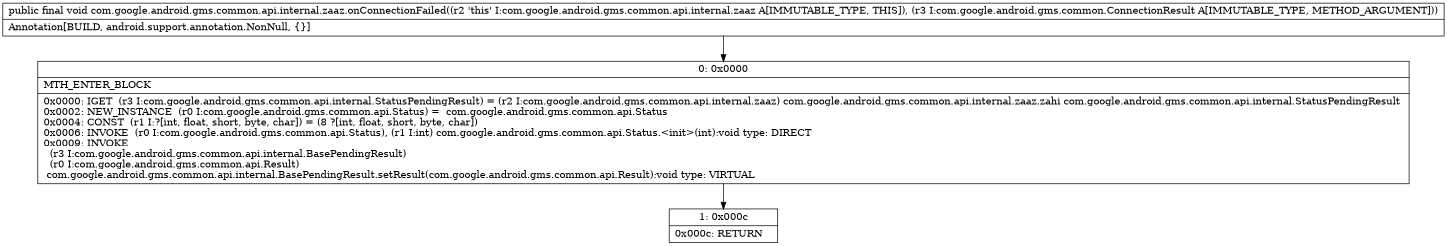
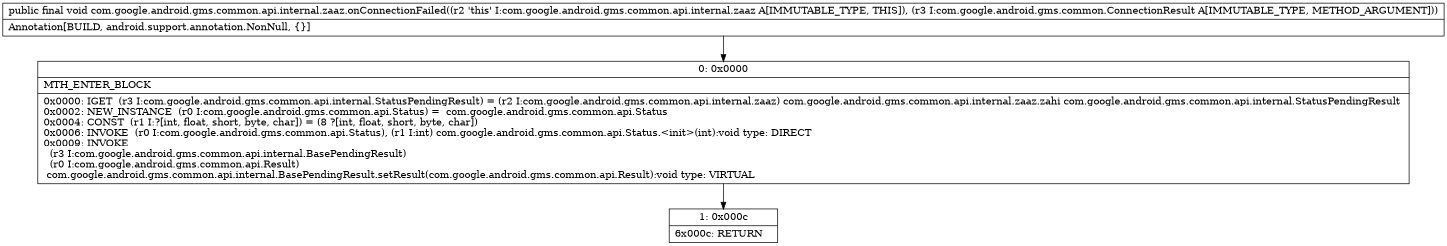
node "1: 0x000c": text "0x000c: RETURN" -> "6x000c: RETURN"
